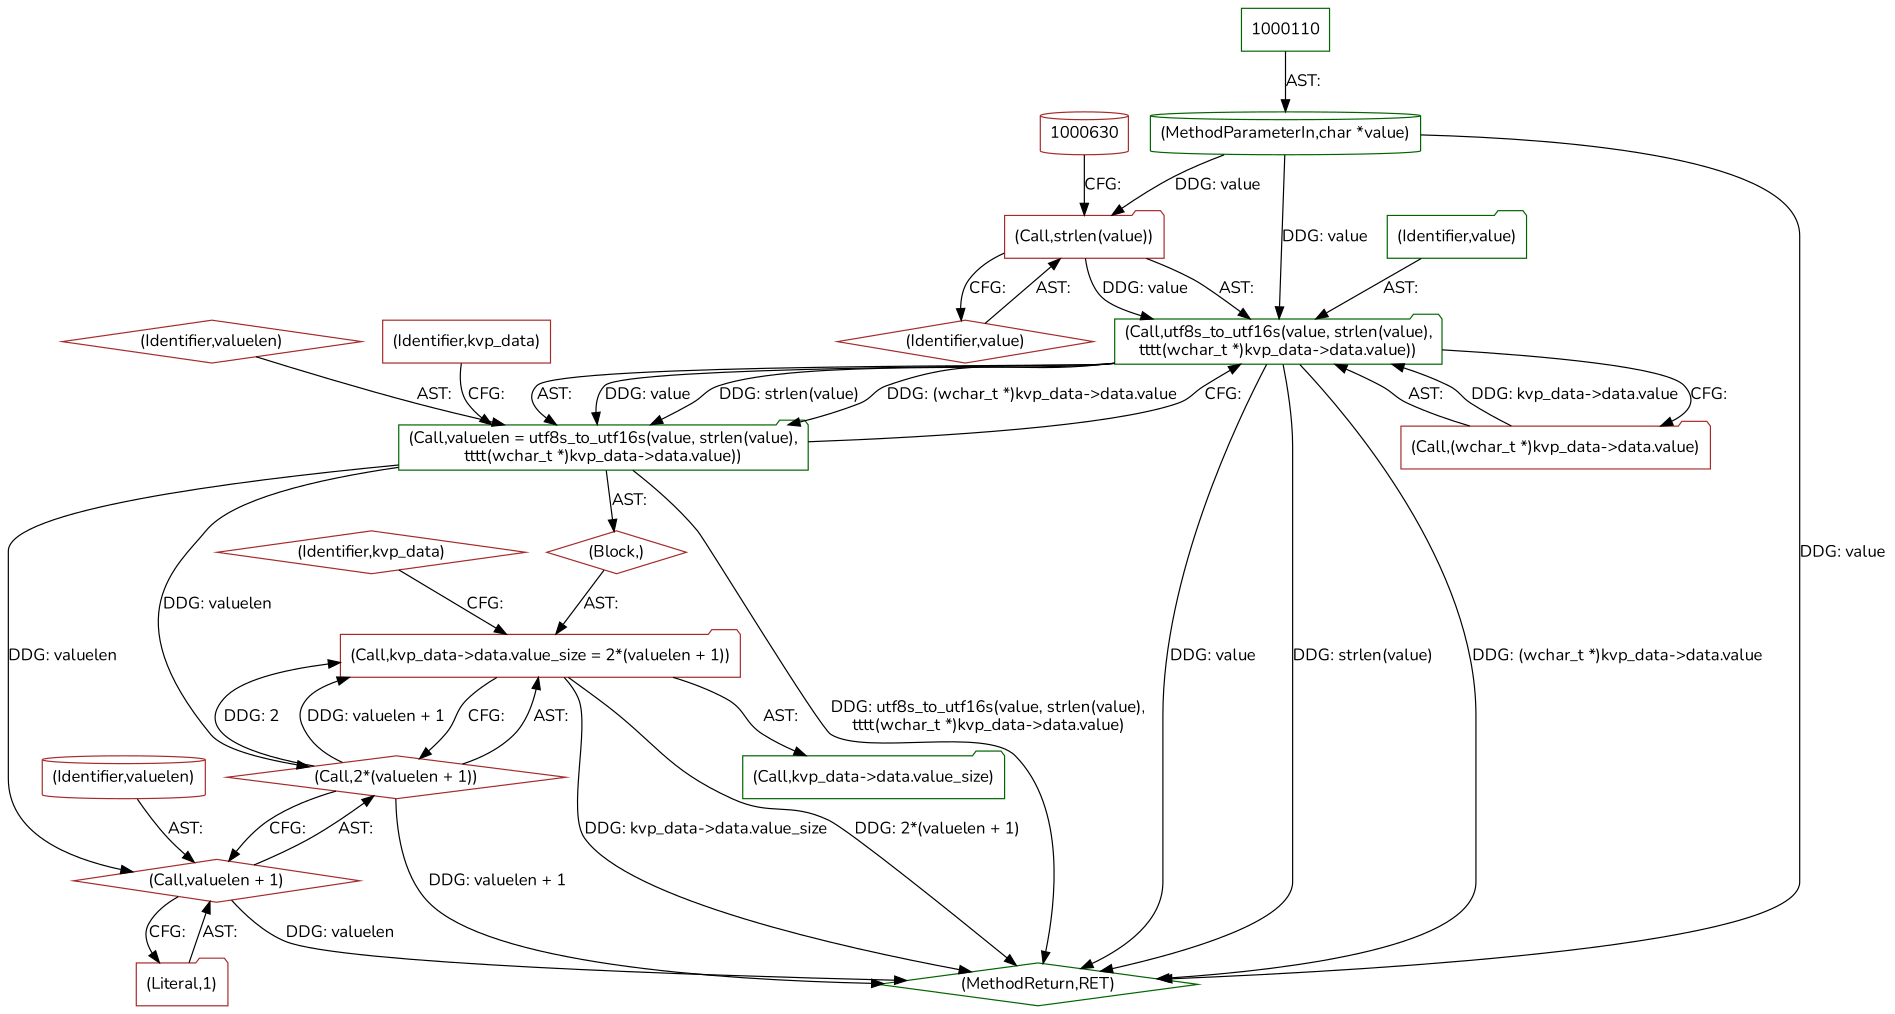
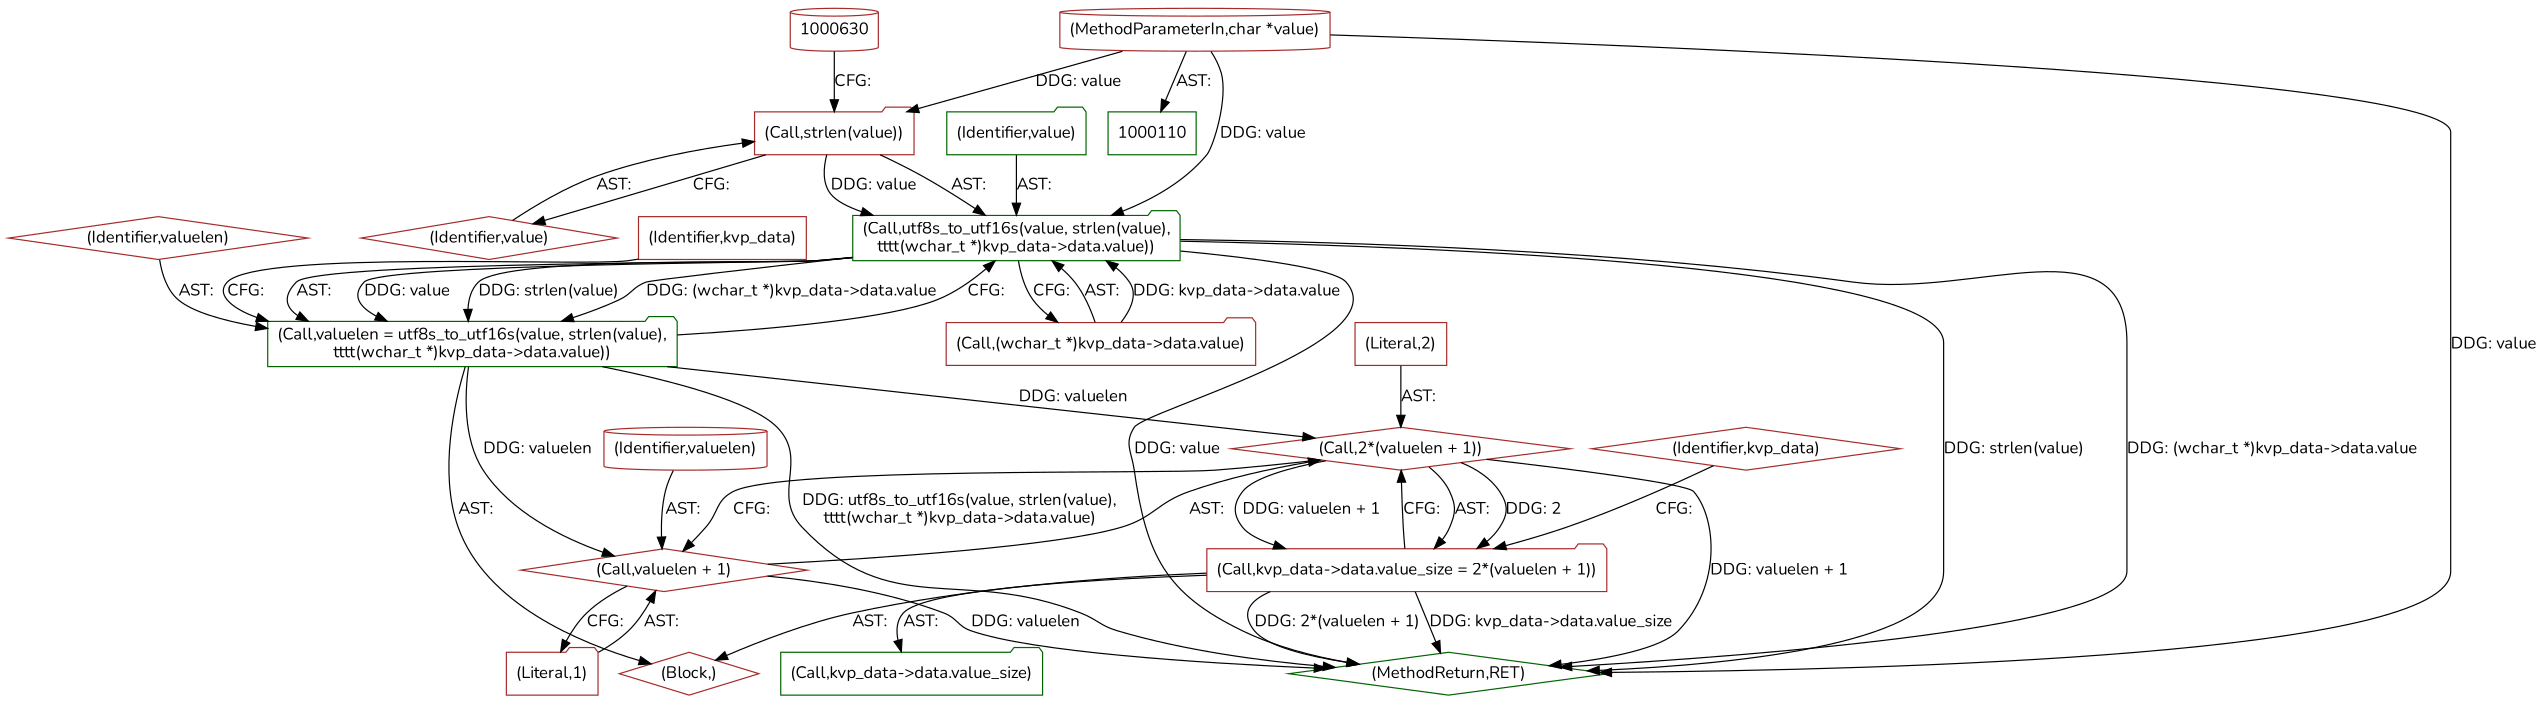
edge "1000110" -> "(MethodParameterIn,char *value)": reversed
node "(MethodParameterIn,char *value)": color darkgreen -> brown
node "(Literal,2)": added
edge "(Block,)" -> "(Call,kvp_data->data.value_size = 2*(valuelen + 1))": reversed
